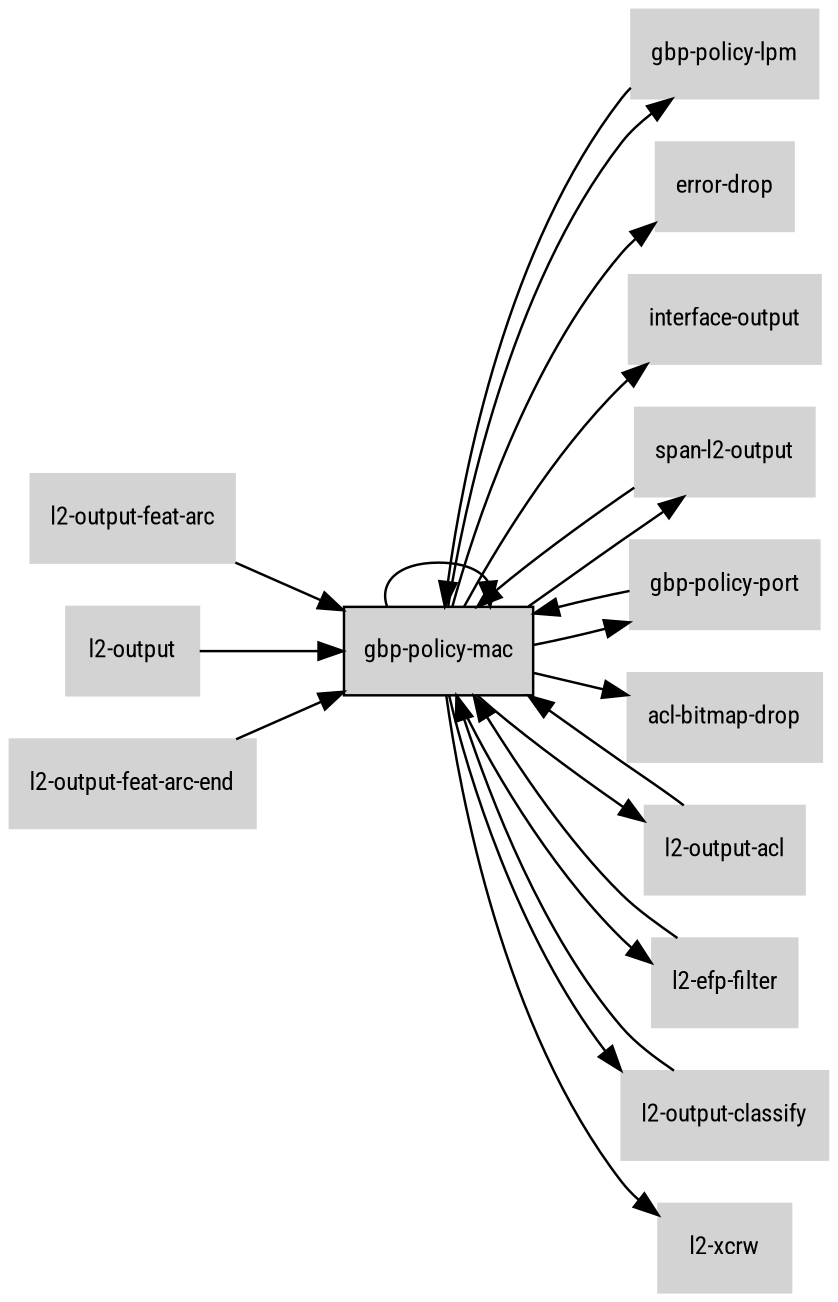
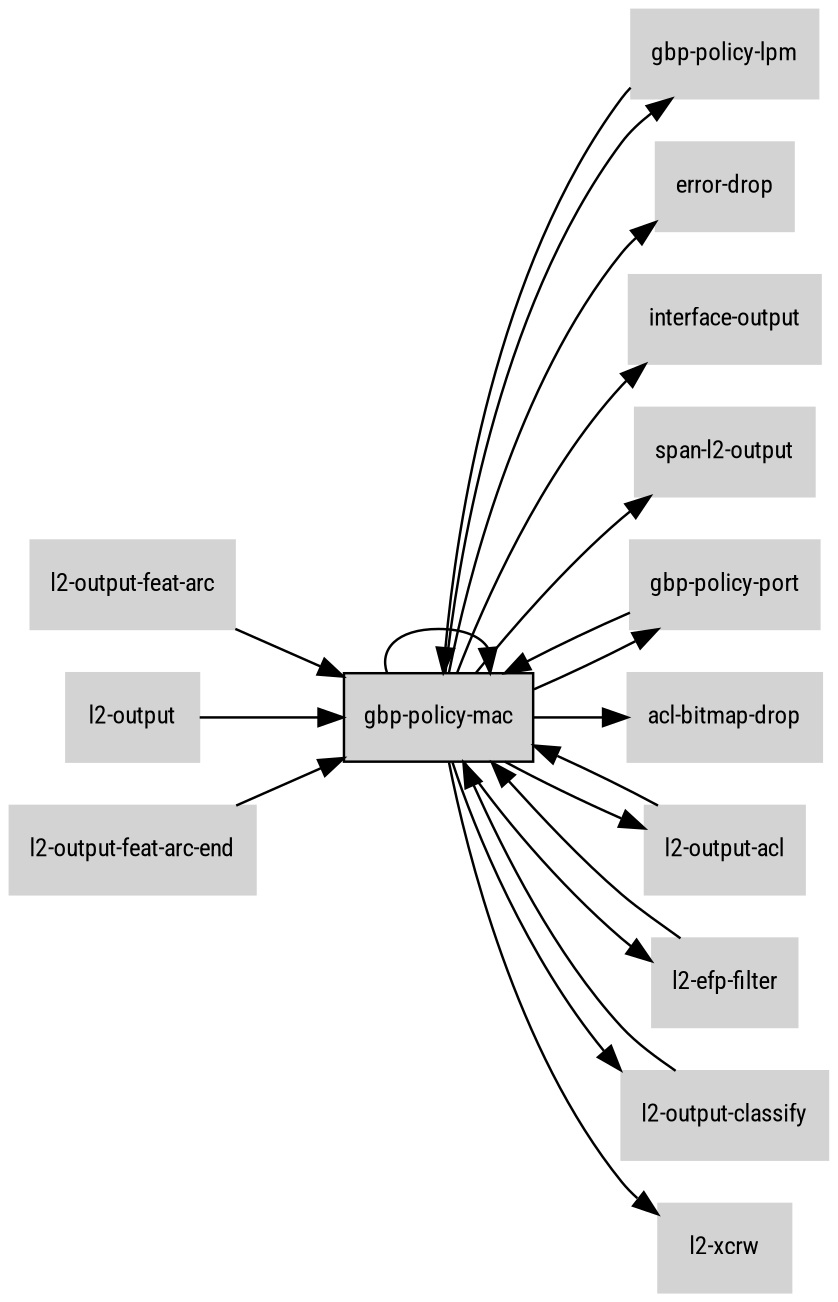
edge "span-l2-output" -> "gbp-policy-mac": removed
